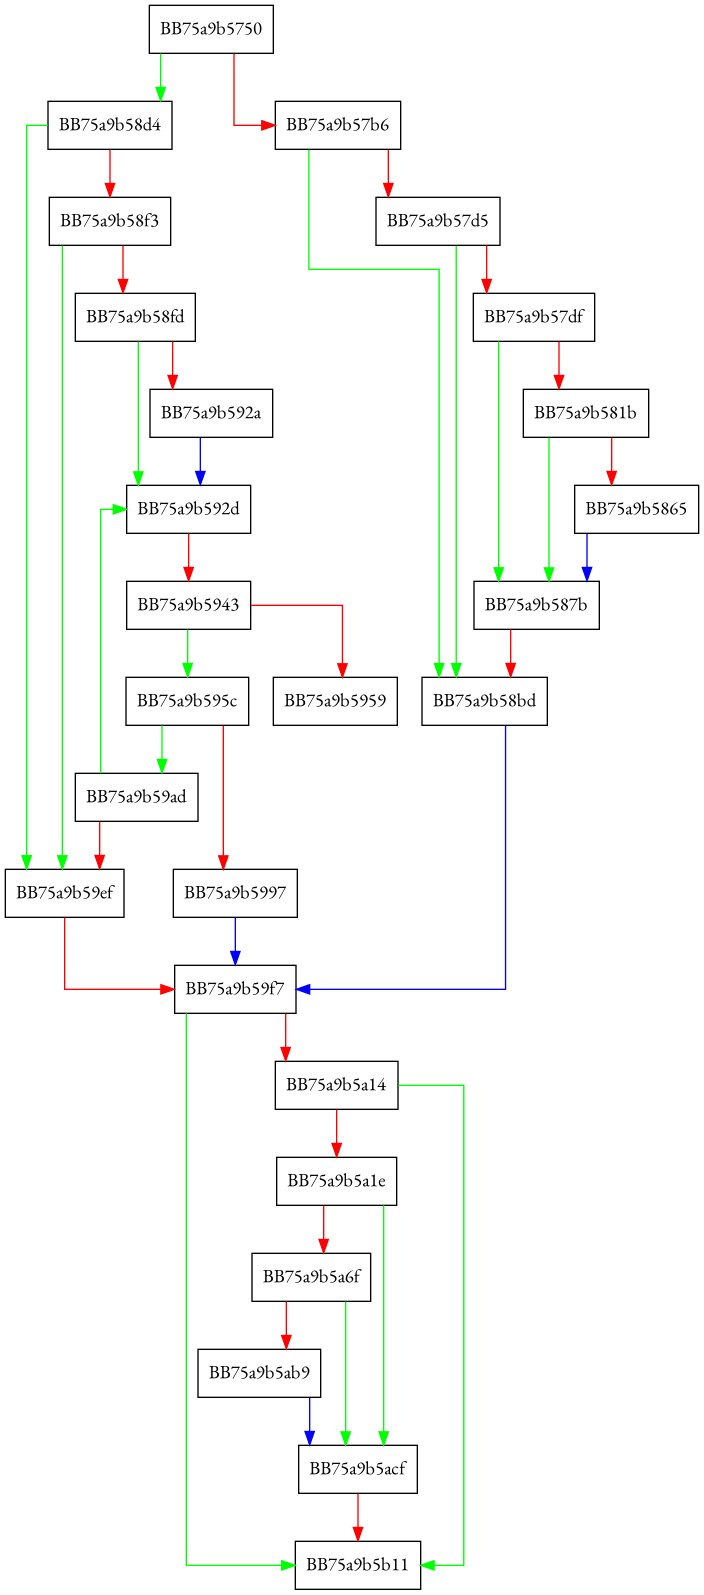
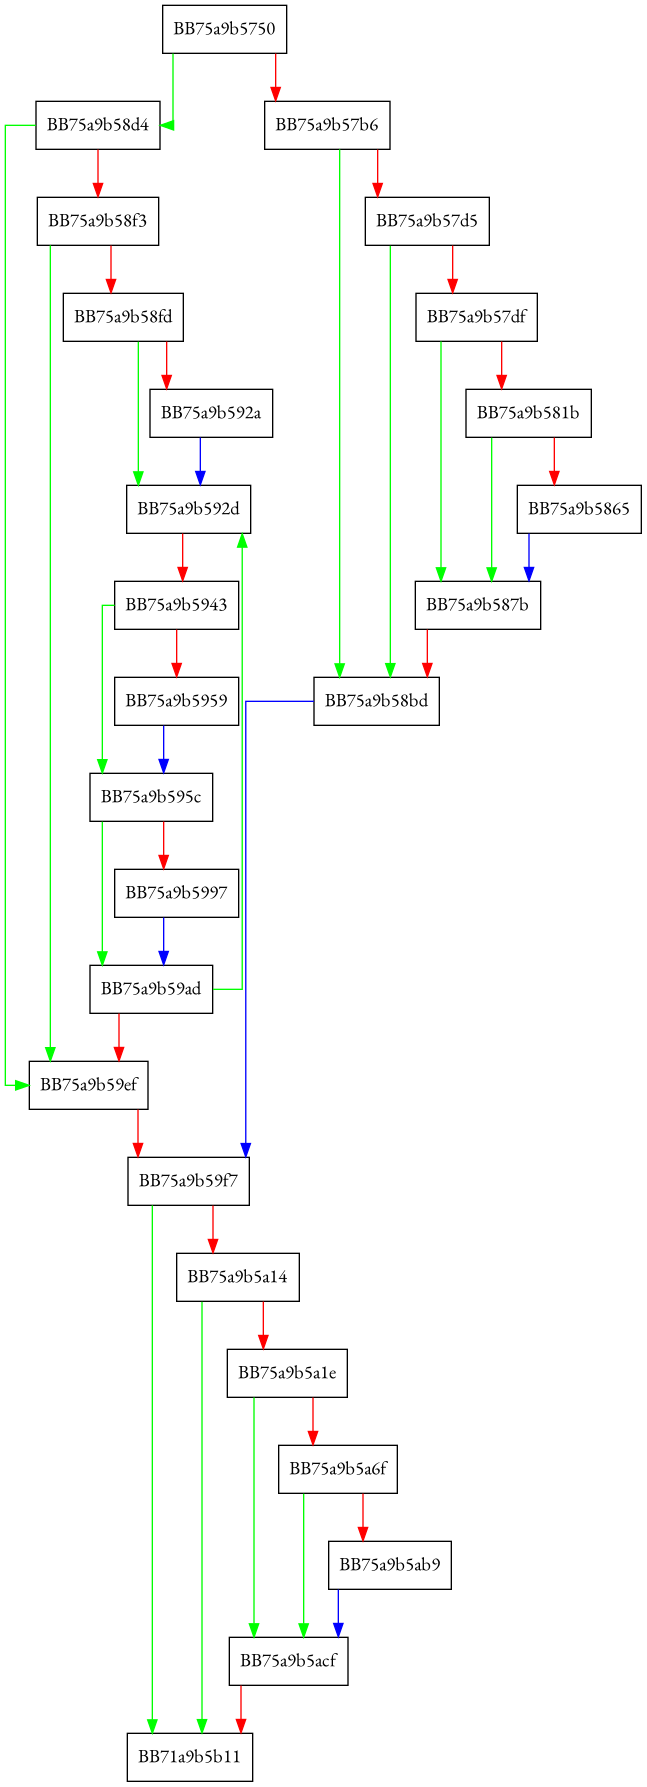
edge "BB75a9b5959" -> "BB75a9b595c": added
edge "BB75a9b5997" -> "BB75a9b59f7": now "BB75a9b5997" -> "BB75a9b59ad"
node "BB75a9b5b11": label "BB75a9b5b11" -> "BB71a9b5b11"
